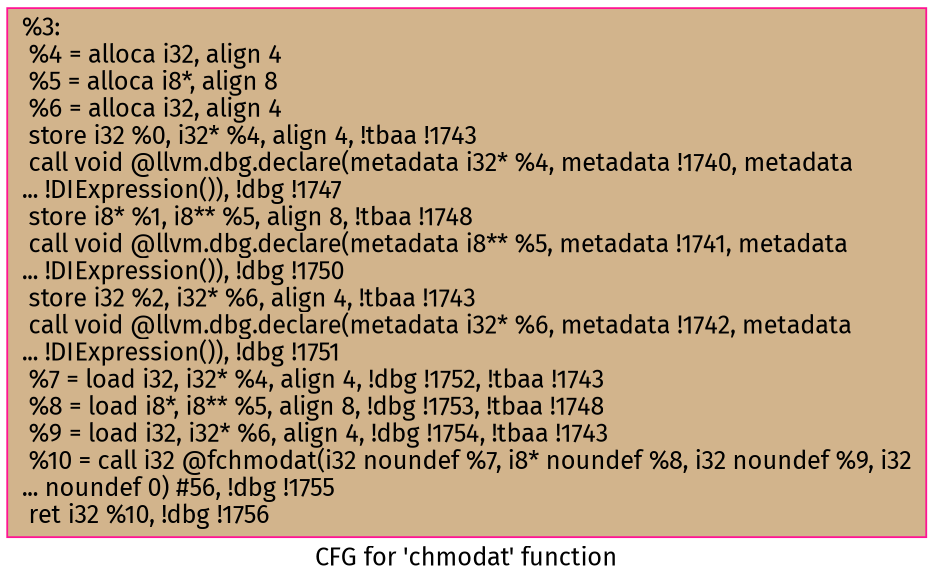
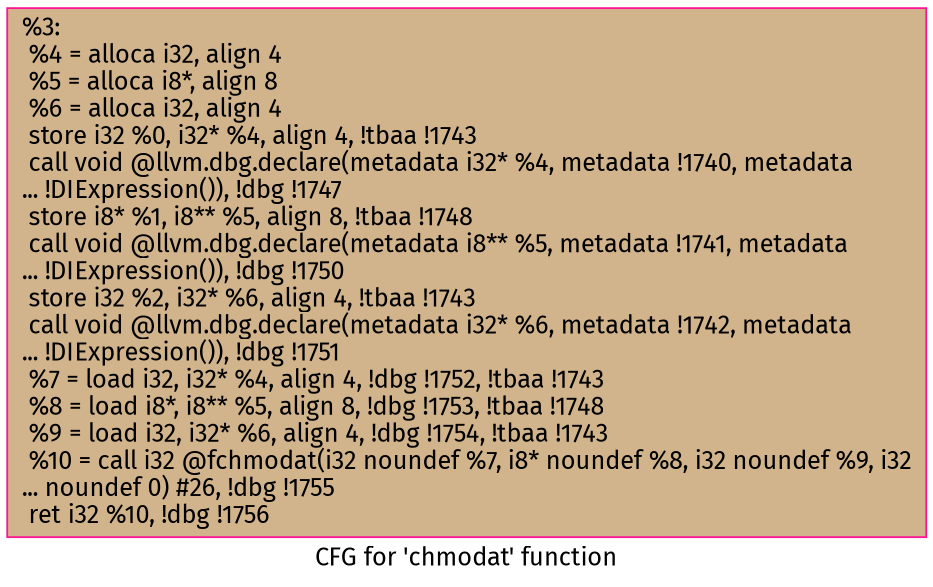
node "%3:": text "... noundef 0) #56, !dbg !1755" -> "... noundef 0) #26, !dbg !1755"
